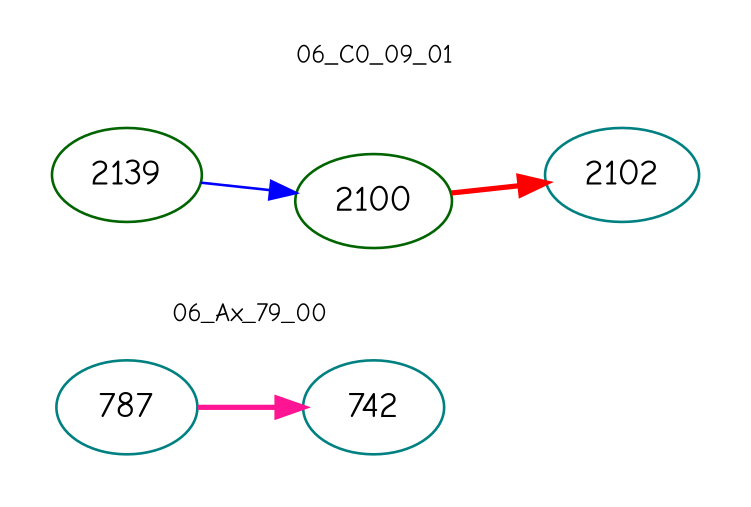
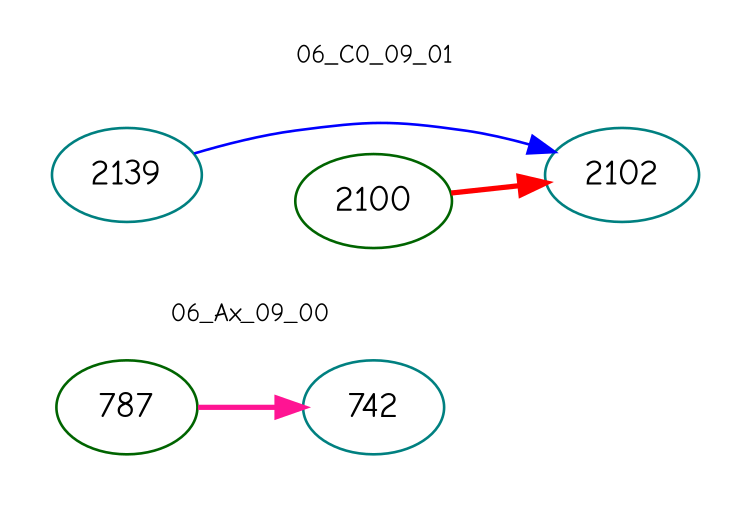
node "2139": color darkgreen -> teal
edge "2139" -> "2100": now "2139" -> "2102"
cluster "06_Ax_79_00": label "06_Ax_79_00" -> "06_Ax_09_00"
node "787": color teal -> darkgreen
